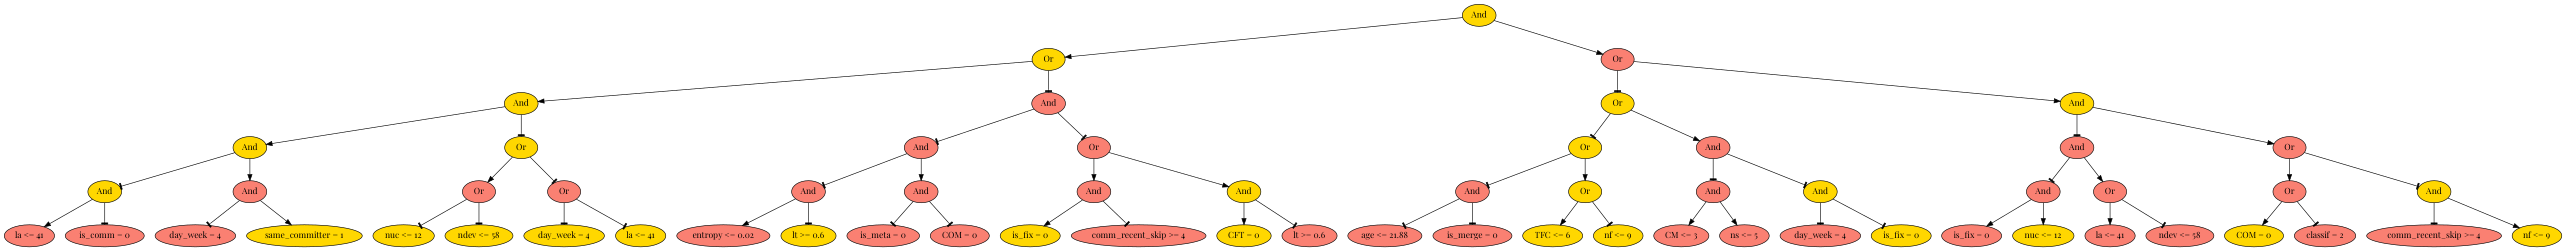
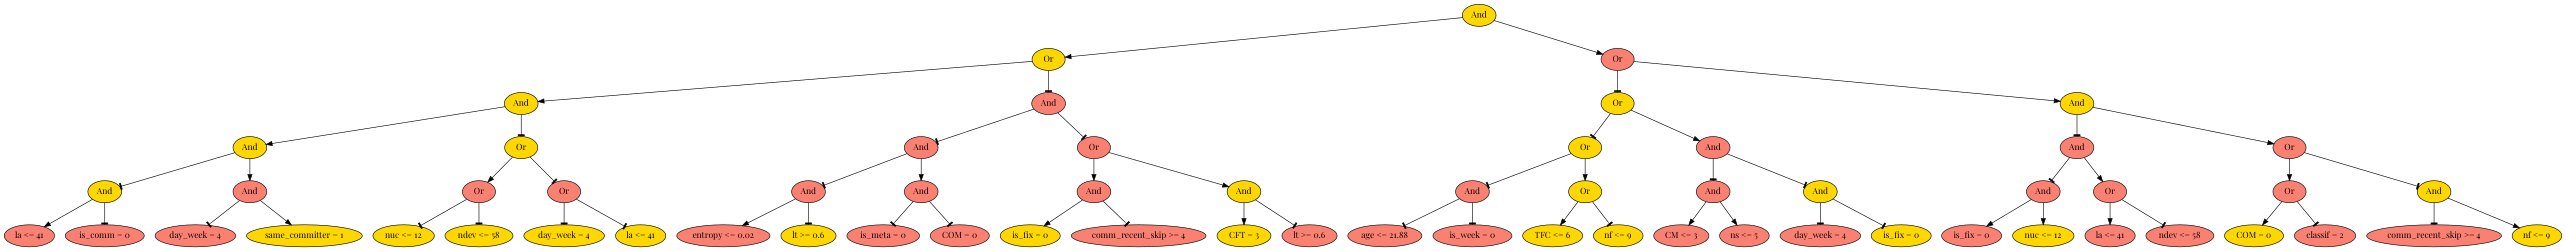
node "CFT = 0": label "CFT = 0" -> "CFT = 3"
node "is_merge = 0": label "is_merge = 0" -> "is_week = 0"
